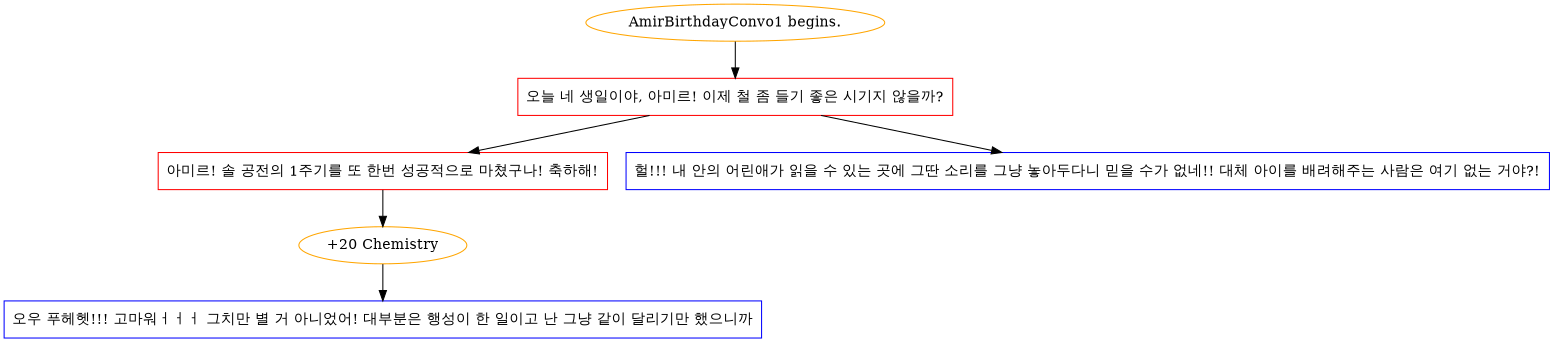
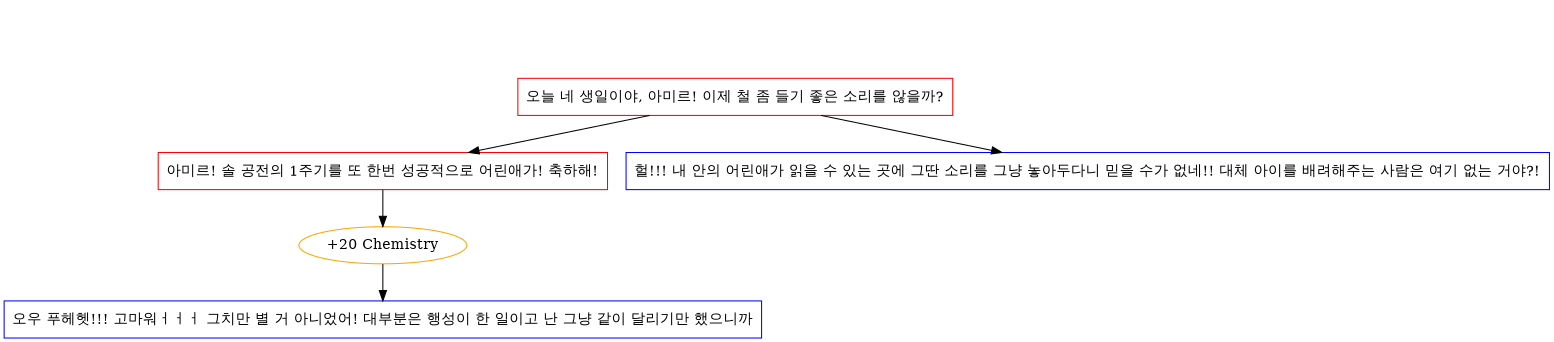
node "AmirBirthdayConvo1 begins.": removed
node "오늘 네 생일이야, 아미르! 이제 철 좀 들기 좋은 시기지 않을까?": label "오늘 네 생일이야, 아미르! 이제 철 좀 들기 좋은 시기지 않을까?" -> "오늘 네 생일이야, 아미르! 이제 철 좀 들기 좋은 소리를 않을까?"
node "아미르! 솔 공전의 1주기를 또 한번 성공적으로 마쳤구나! 축하해!": label "아미르! 솔 공전의 1주기를 또 한번 성공적으로 마쳤구나! 축하해!" -> "아미르! 솔 공전의 1주기를 또 한번 성공적으로 어린애가! 축하해!"
